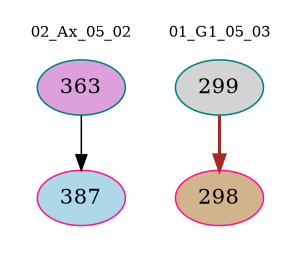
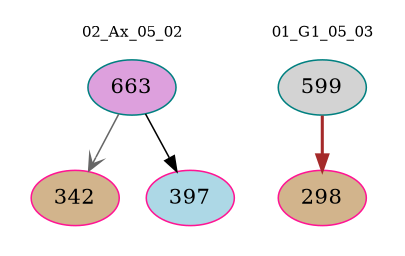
node "363": label "363" -> "663"
node "299": label "299" -> "599"
node "342": added
node "387": label "387" -> "397"
